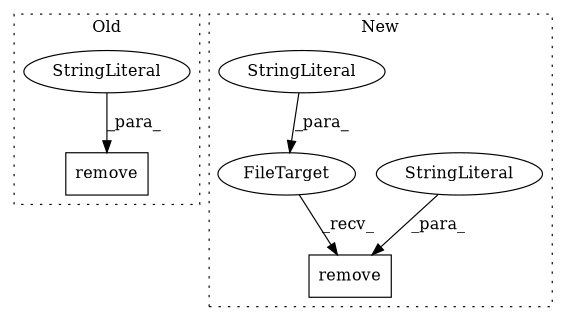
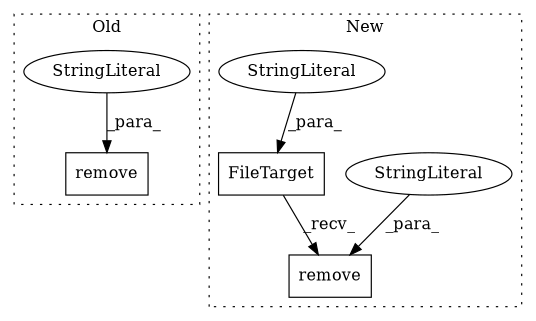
node "FileTarget": shape ellipse -> box
